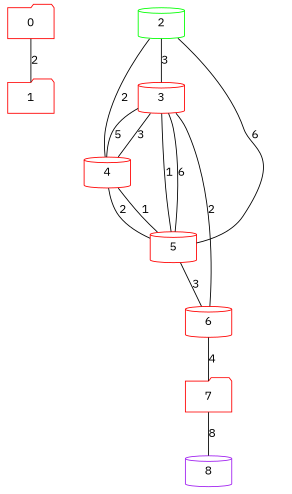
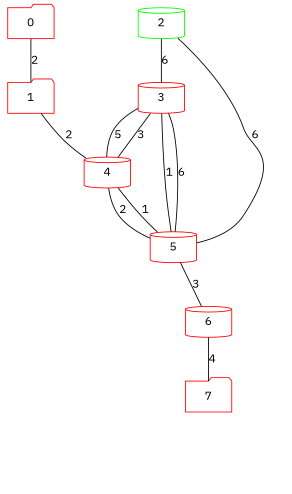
edge "2" -- "3": label "3" -> "6"
edge "2" -- "4": now "1" -- "4"
edge "3" -- "6": removed, label "2"
node "8": removed
